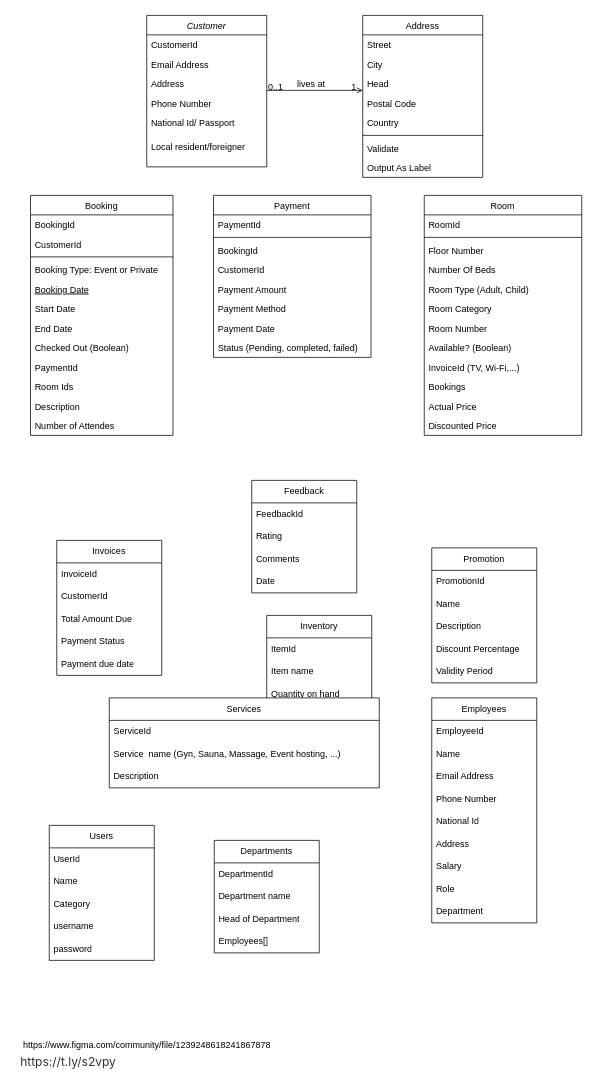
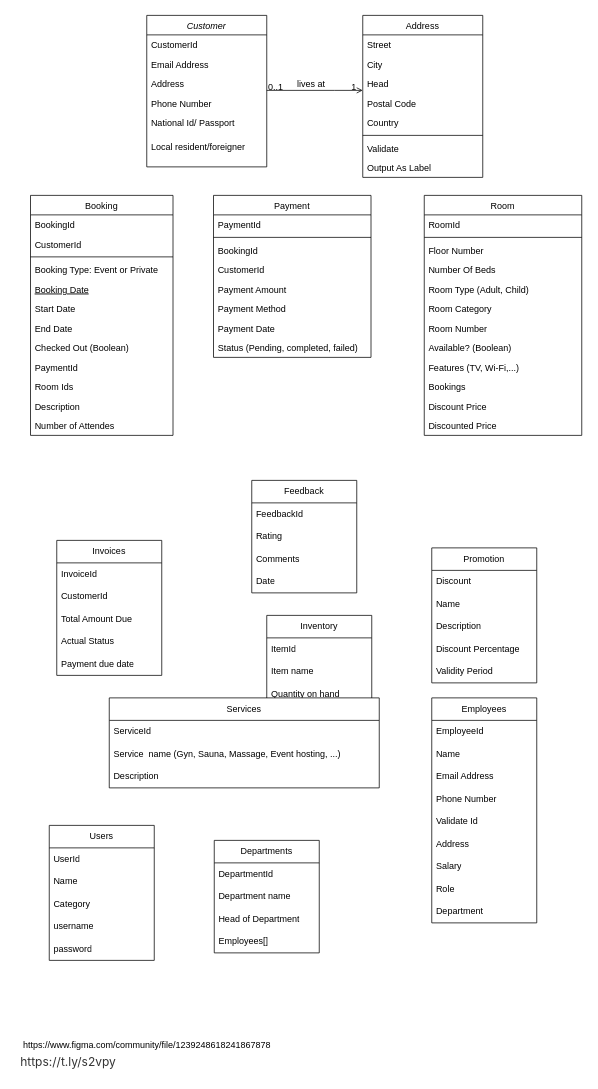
node "InvoiceId (TV, Wi-Fi,...)": label "InvoiceId (TV, Wi-Fi,...)" -> "Features (TV, Wi-Fi,...)"
node "Actual Price": label "Actual Price" -> "Discount Price"
node "PromotionId": label "PromotionId" -> "Discount"
node "Payment Status": label "Payment Status" -> "Actual Status"
node "National Id": label "National Id" -> "Validate Id"
